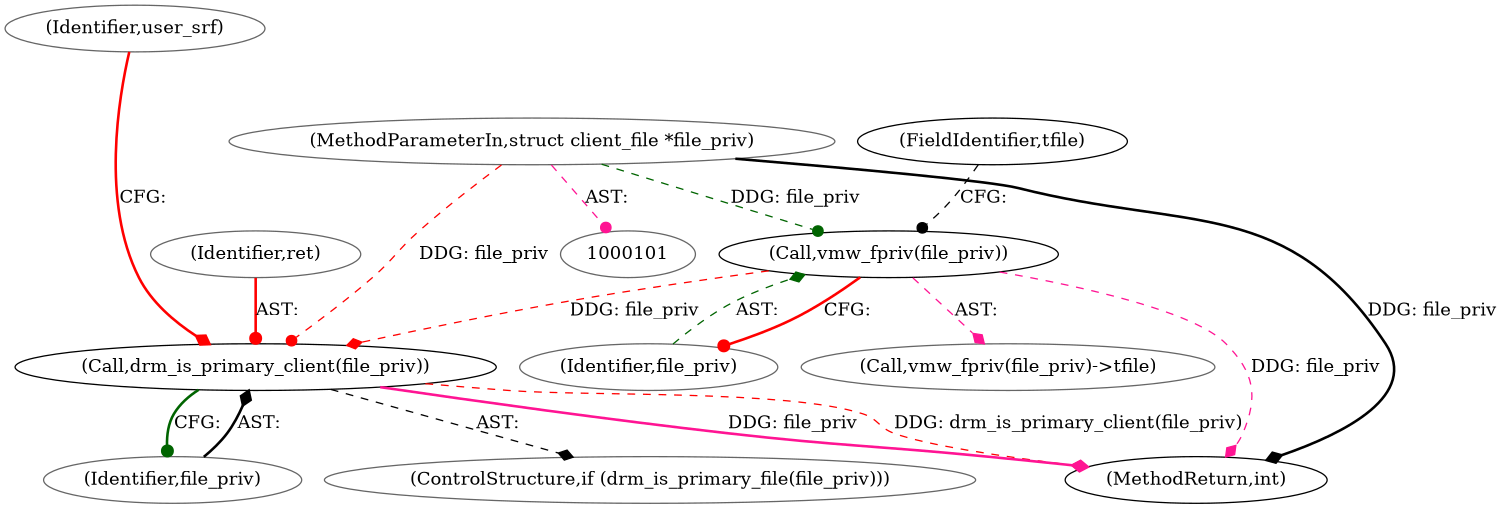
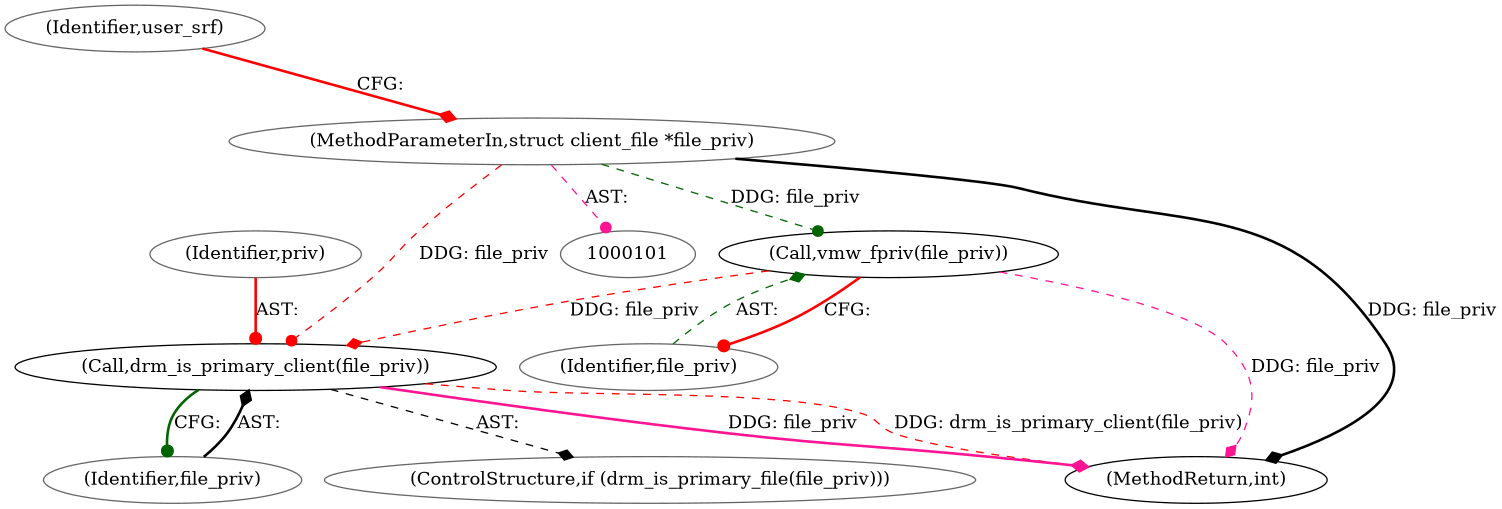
node "(FieldIdentifier,tfile)": removed
edge "(Identifier,user_srf)" -> "(Call,drm_is_primary_client(file_priv))": now "(Identifier,user_srf)" -> "(MethodParameterIn,struct client_file *file_priv)"
node "(Identifier,ret)": label "(Identifier,ret)" -> "(Identifier,priv)"
node "(Call,vmw_fpriv(file_priv)->tfile)": removed
